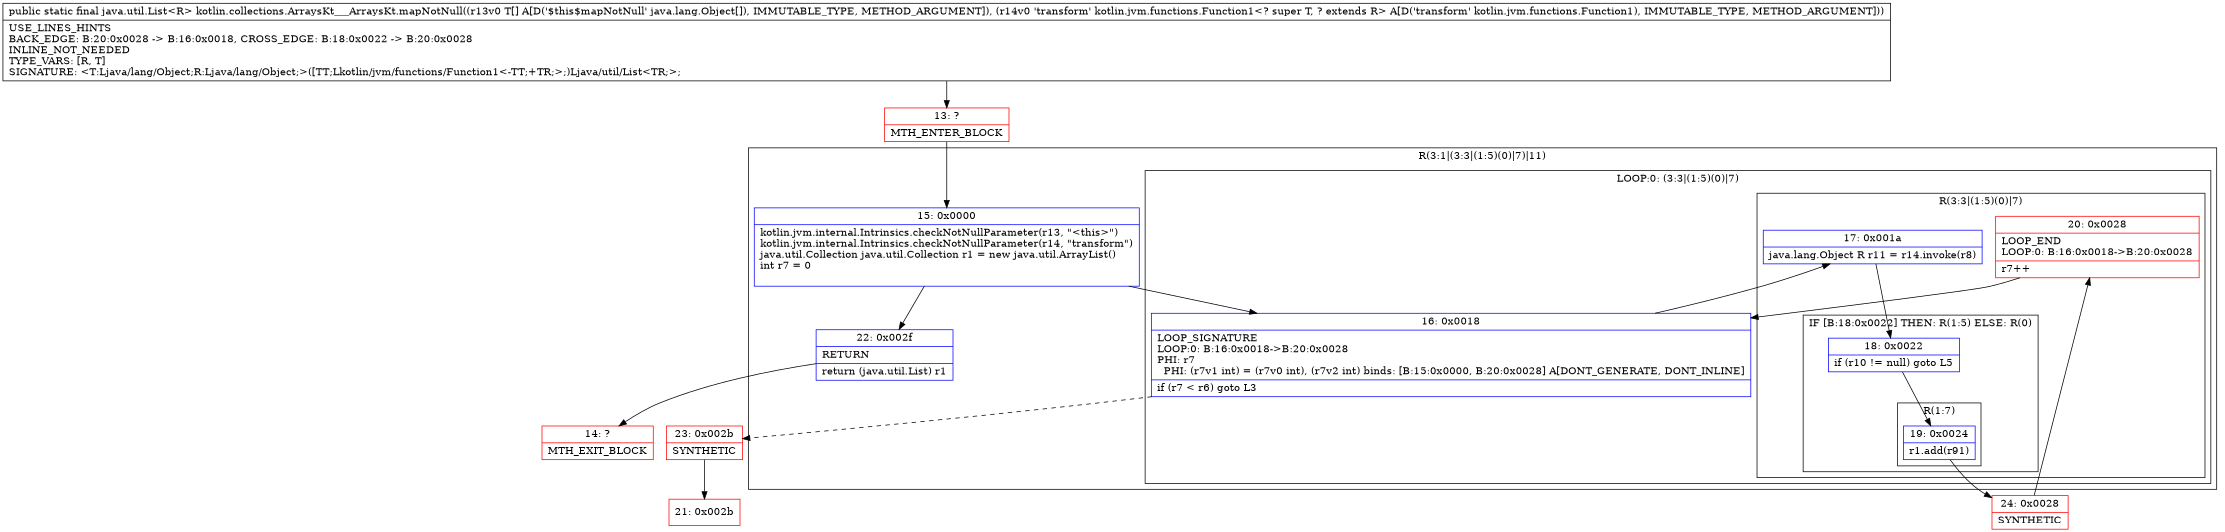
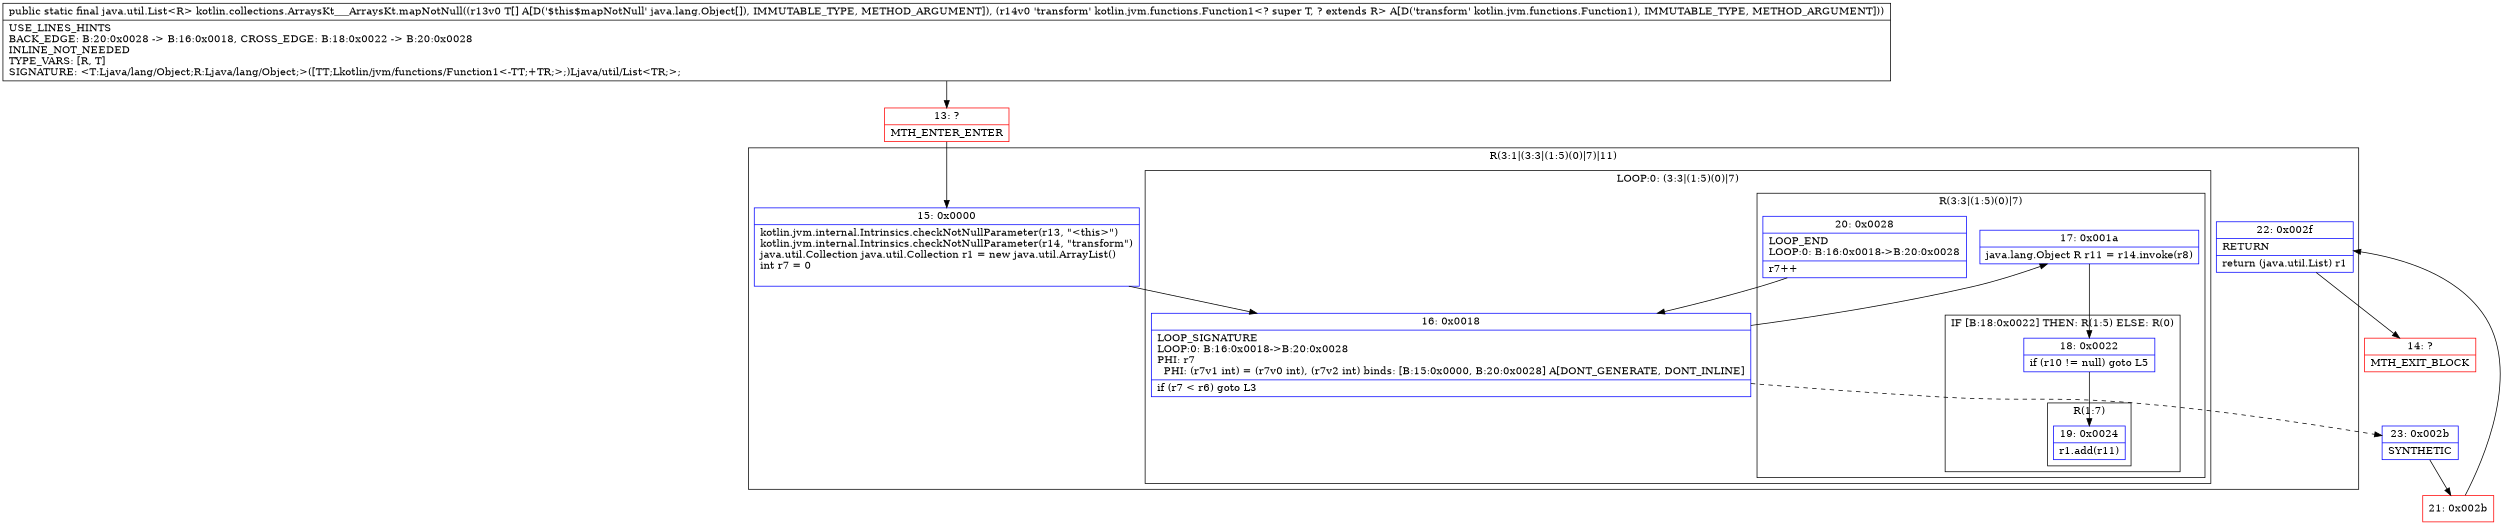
node "13: ?": text "MTH_ENTER_BLOCK" -> "MTH_ENTER_ENTER"
node "20: 0x0028": color red -> blue
edge "15: 0x0000" -> "22: 0x002f": now "21: 0x002b" -> "22: 0x002f"
node "23: 0x002b": color red -> blue
node "19: 0x0024": text "r1.add(r91)" -> "r1.add(r11)"
node "24: 0x0028": removed
